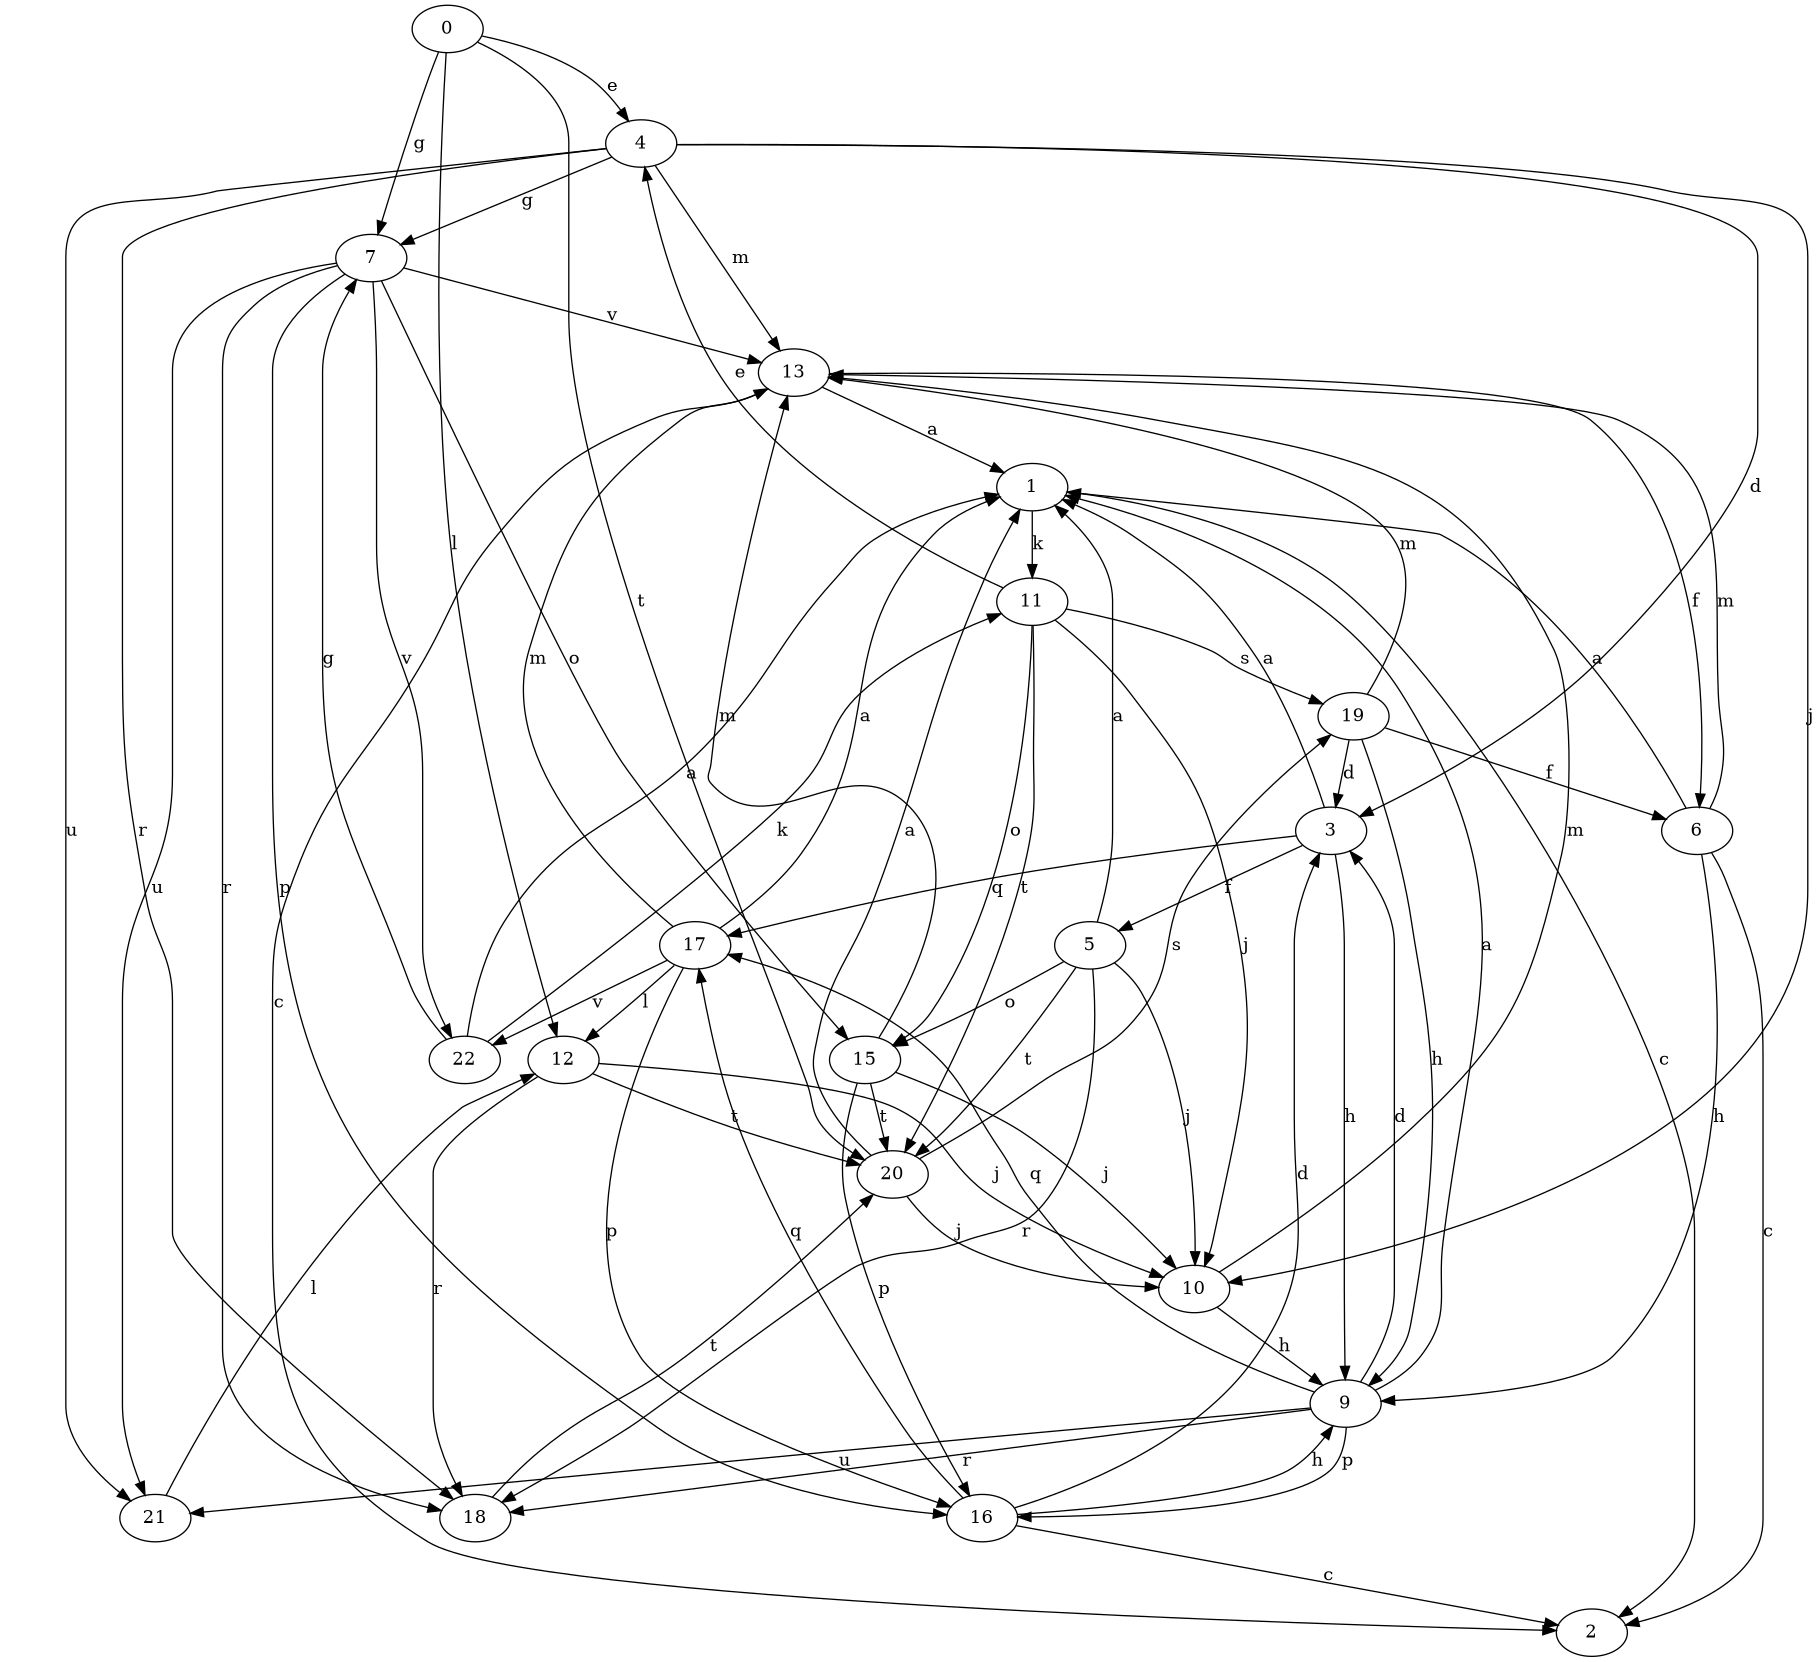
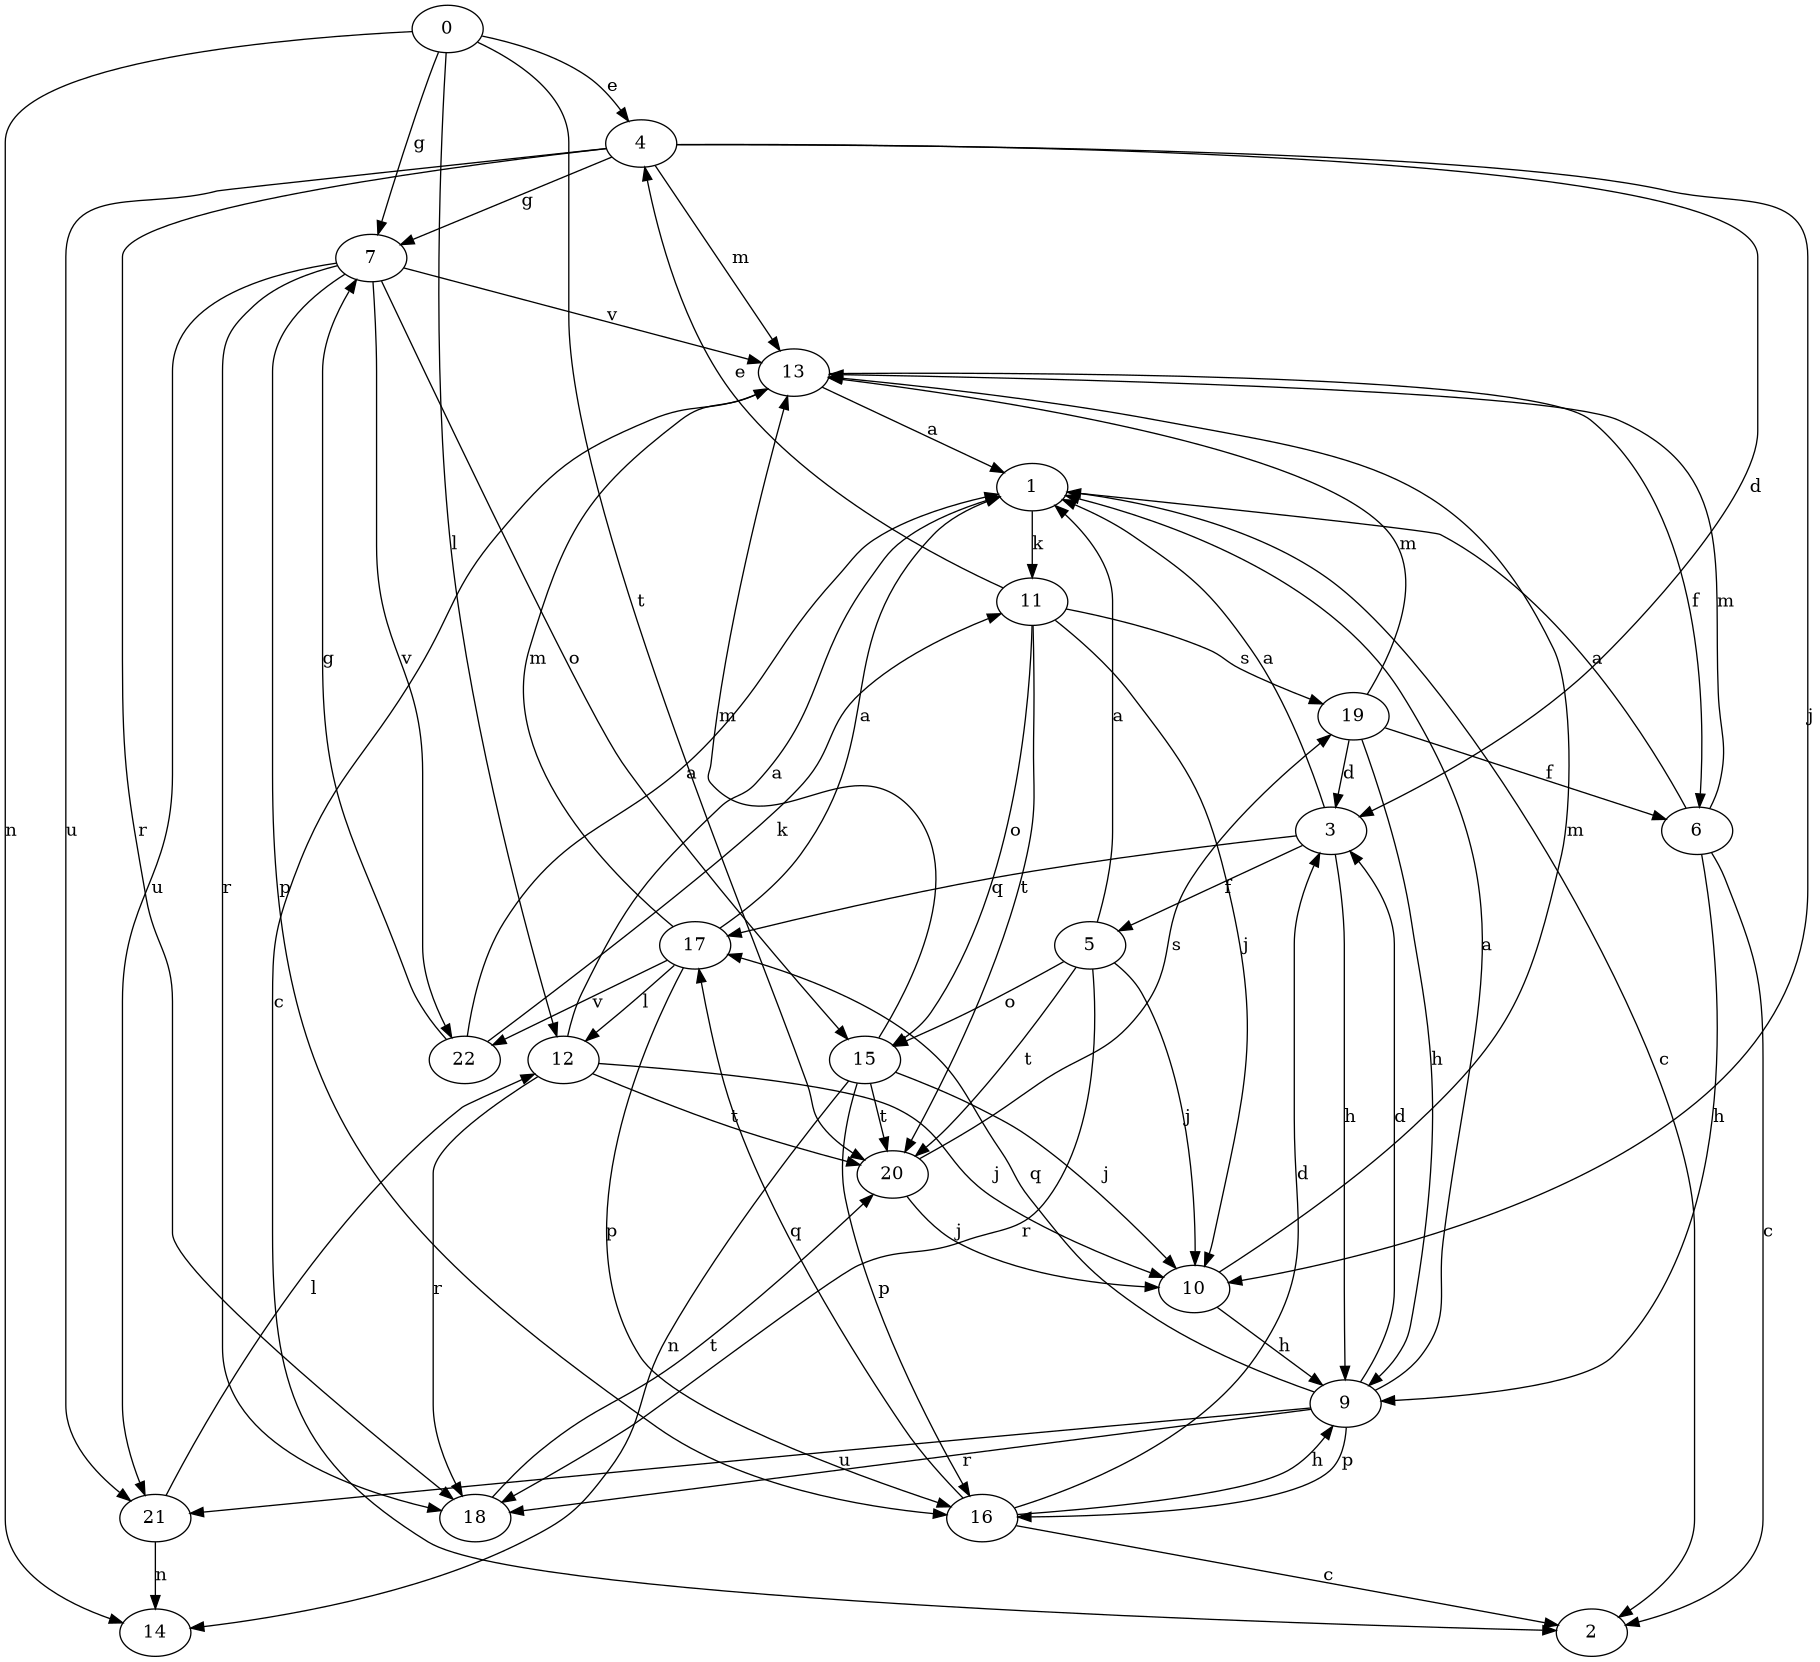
edge "20" -> "1": now "12" -> "1"
node "14": added
